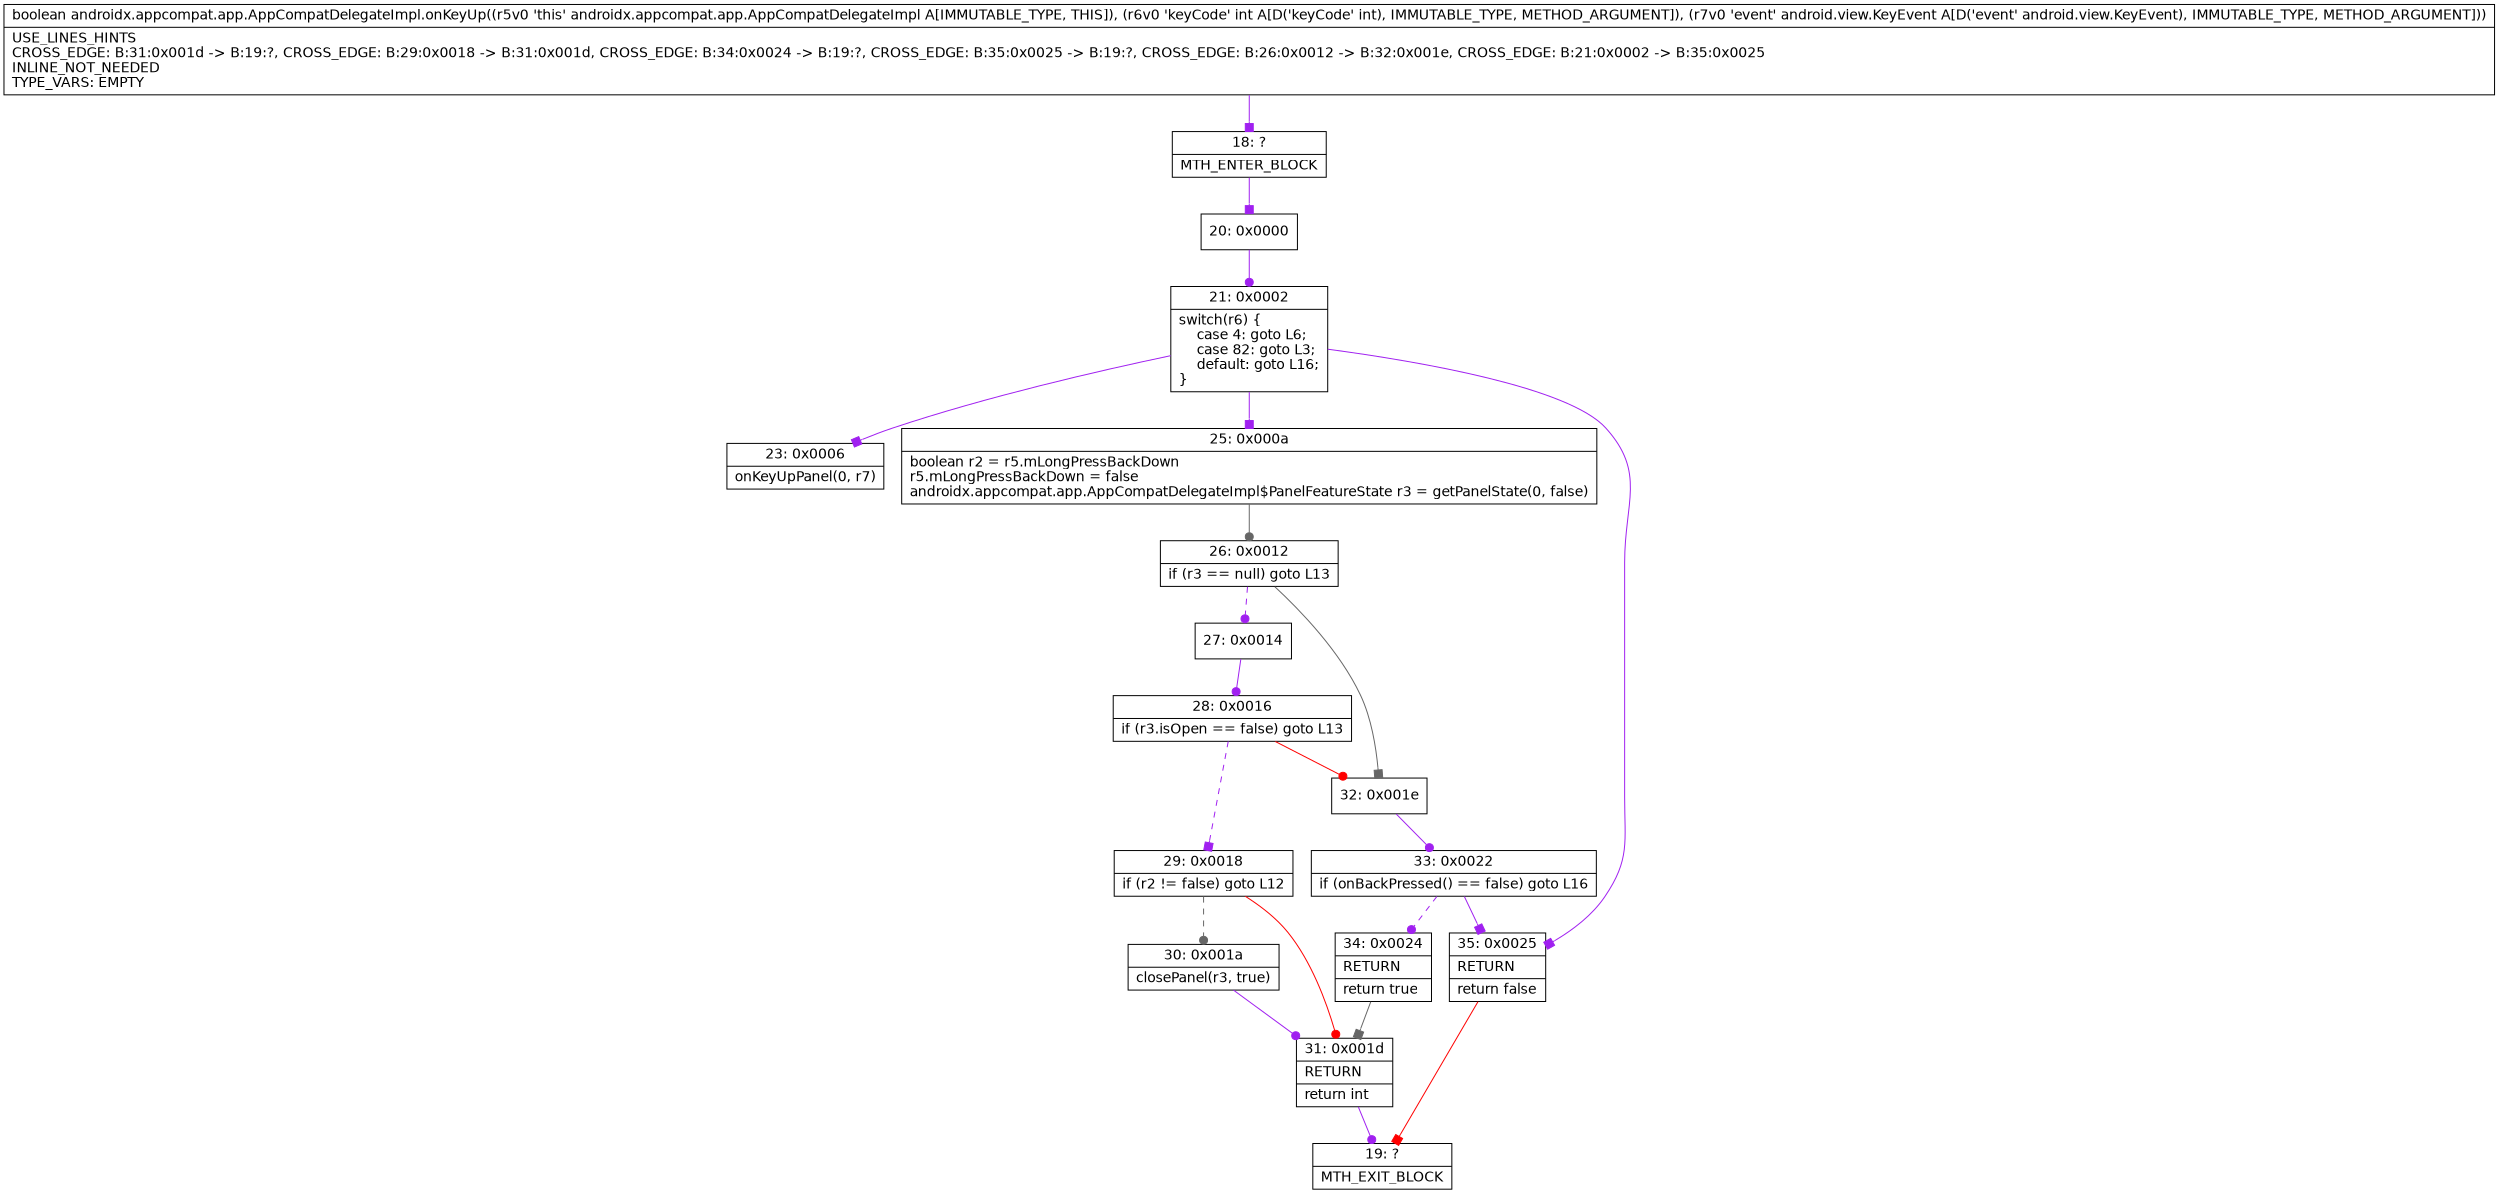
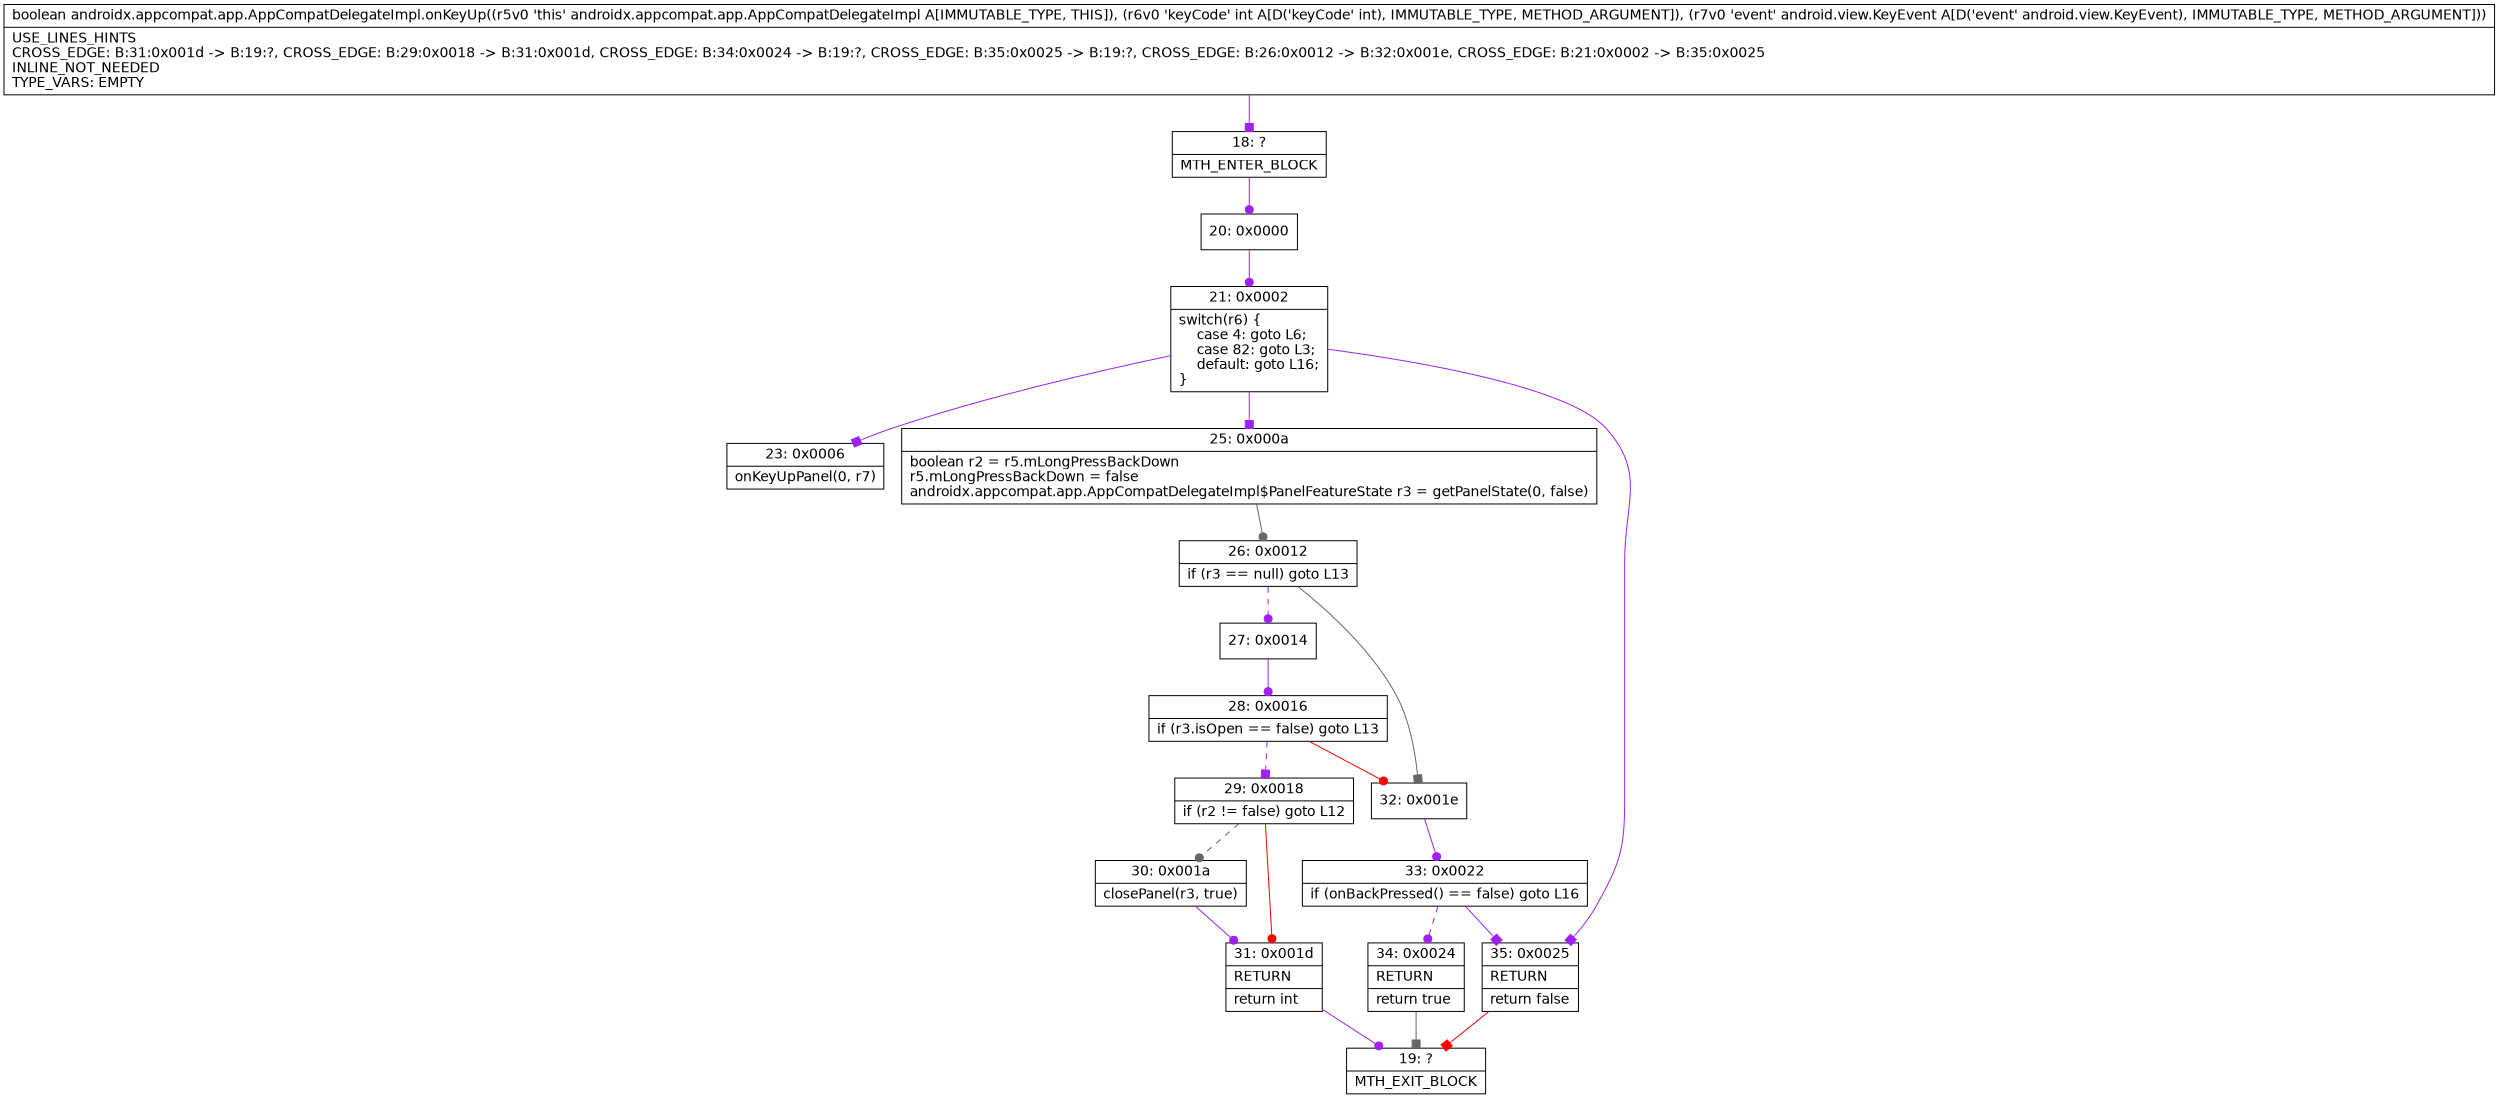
edge "18: ?" -> "20: 0x0000": arrowhead box -> dot
edge "34: 0x0024" -> "31: 0x001d": now "34: 0x0024" -> "19: ?"
